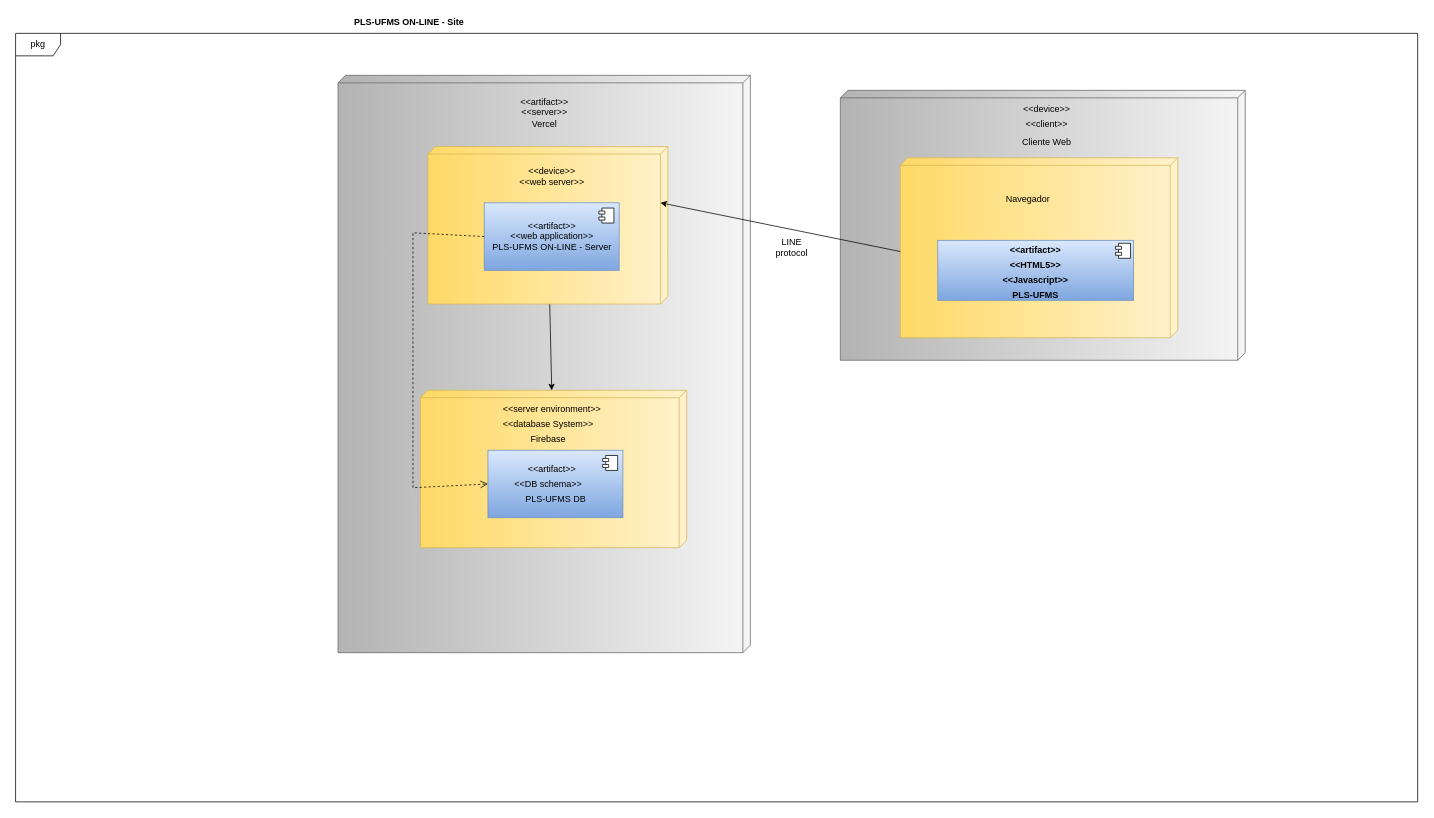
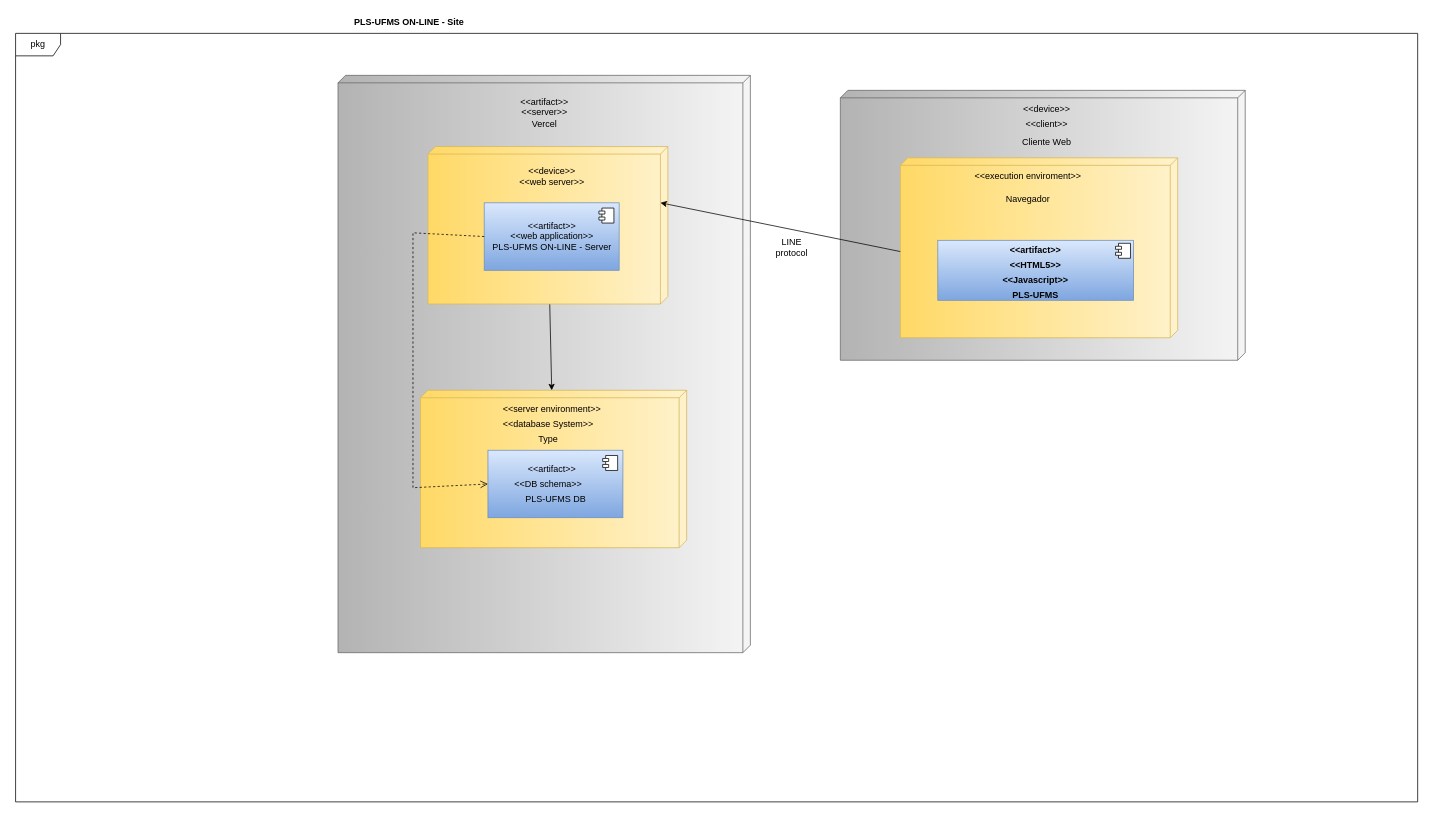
node "<<execution enviroment>>": added
node "Firebase": label "Firebase" -> "Type"
